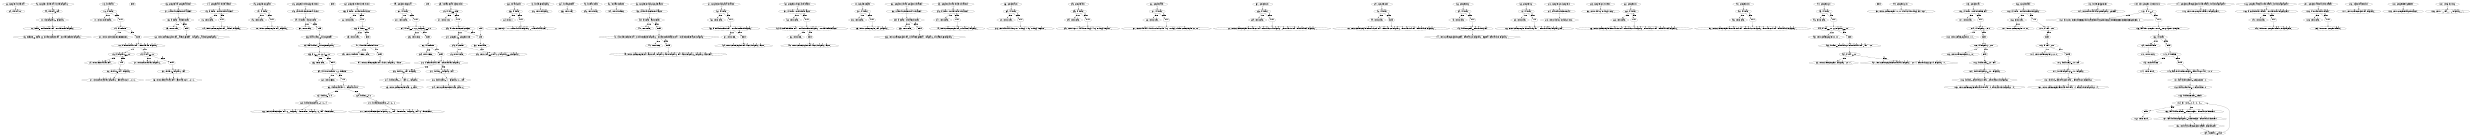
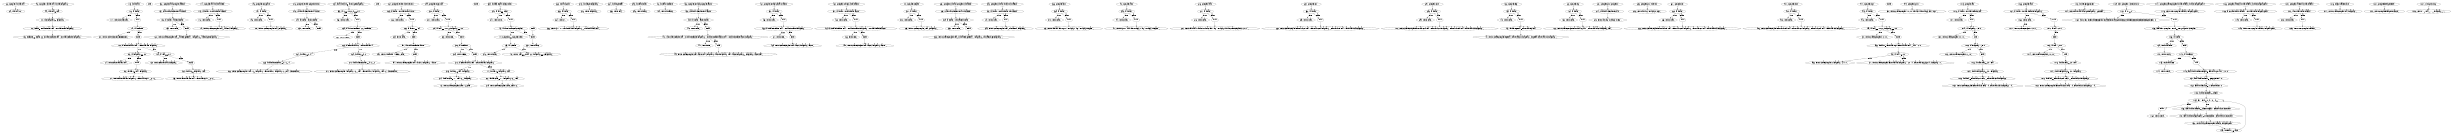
node "253:  final double c = divisor.getReal()": removed
